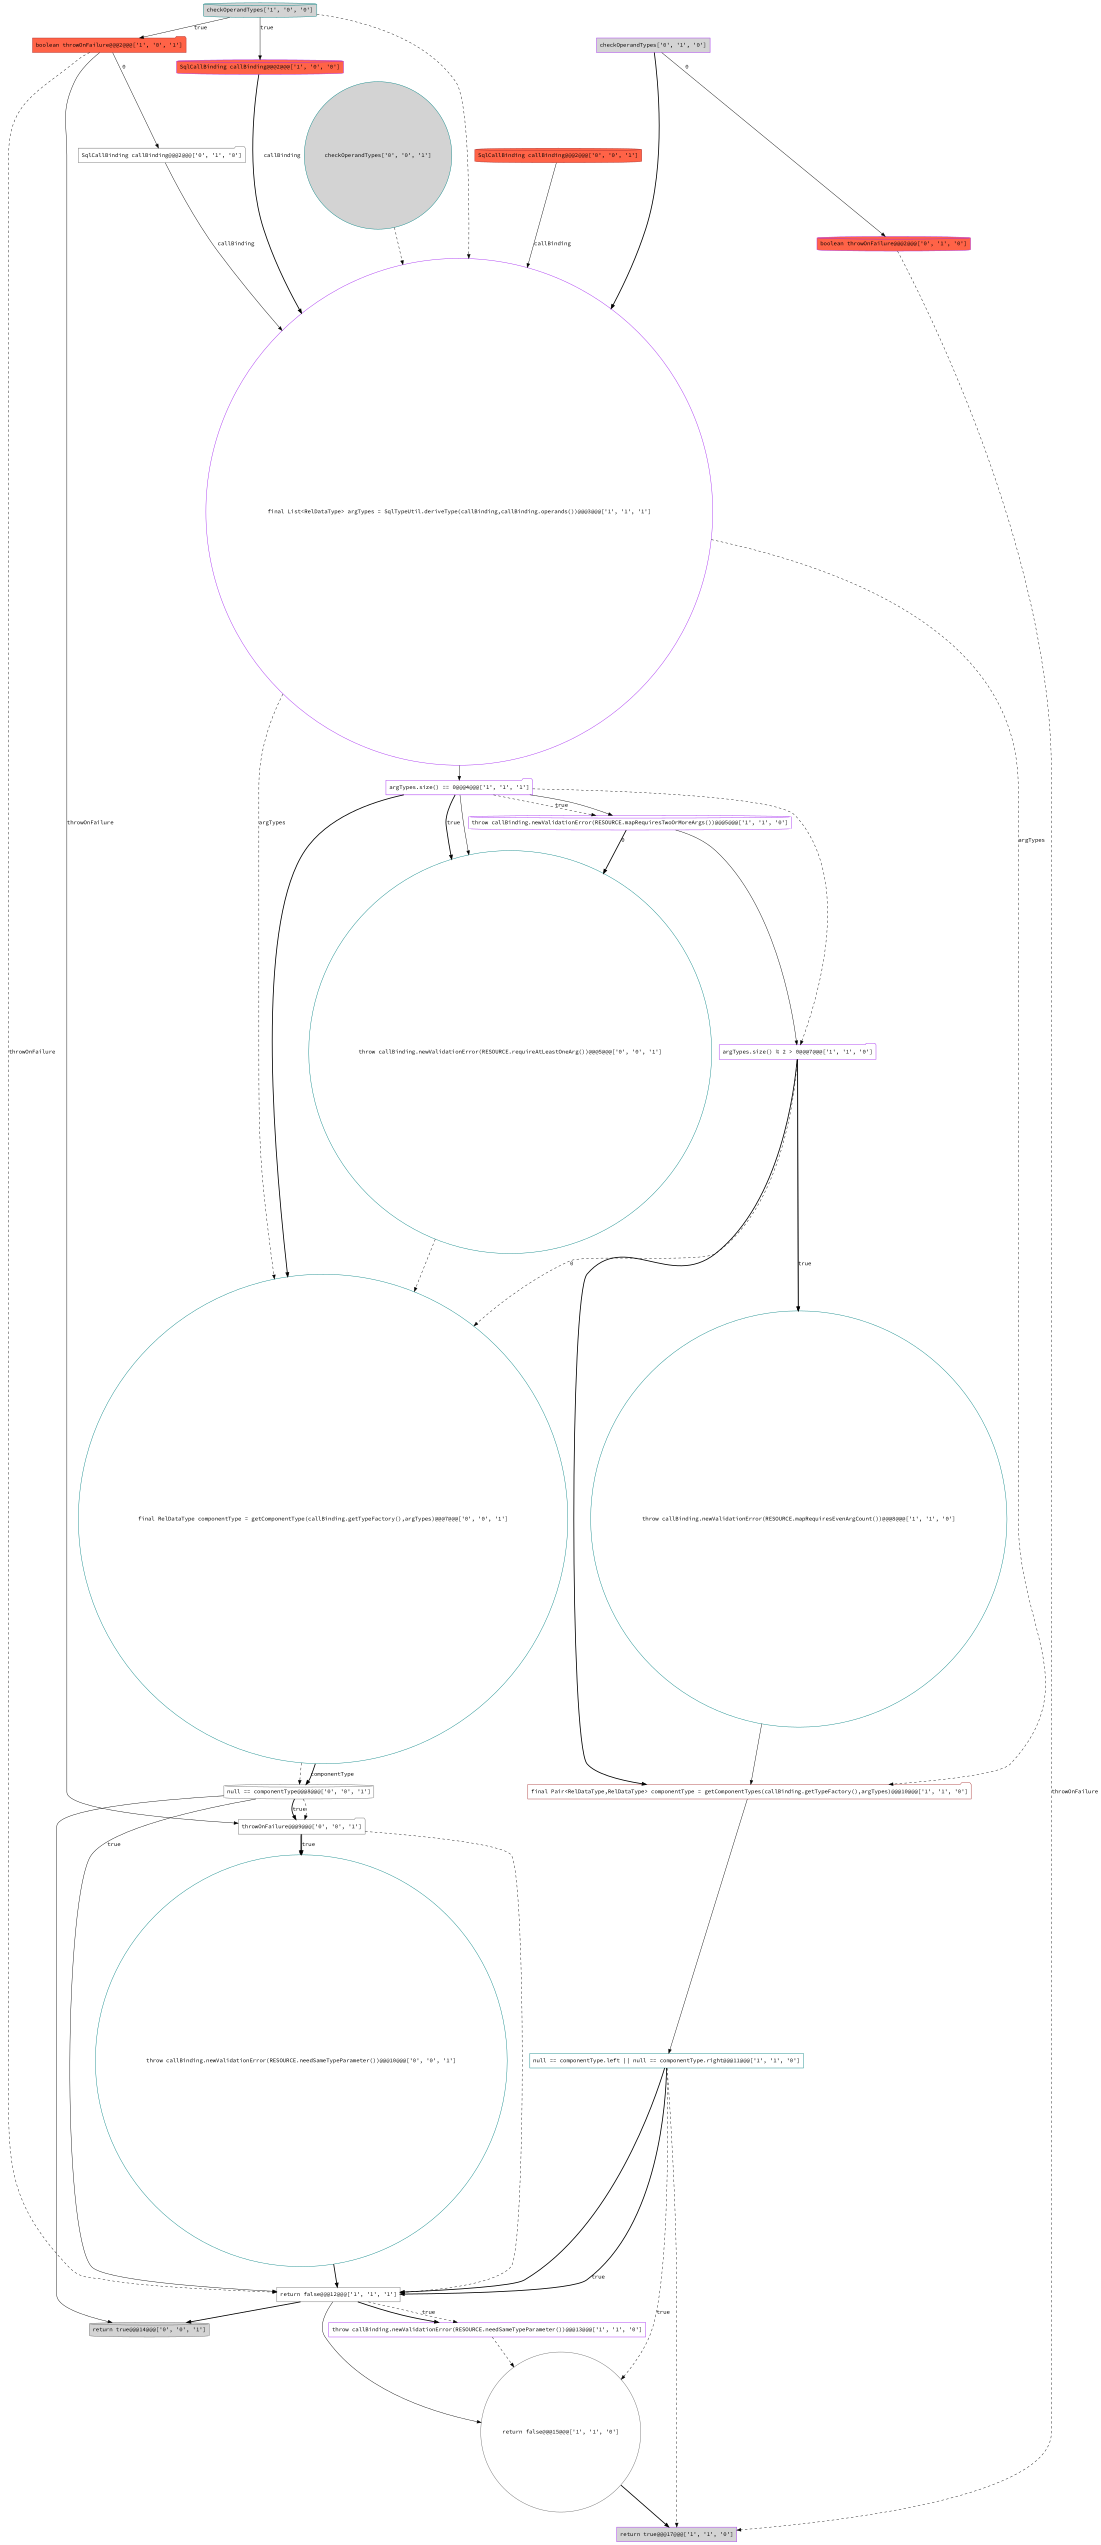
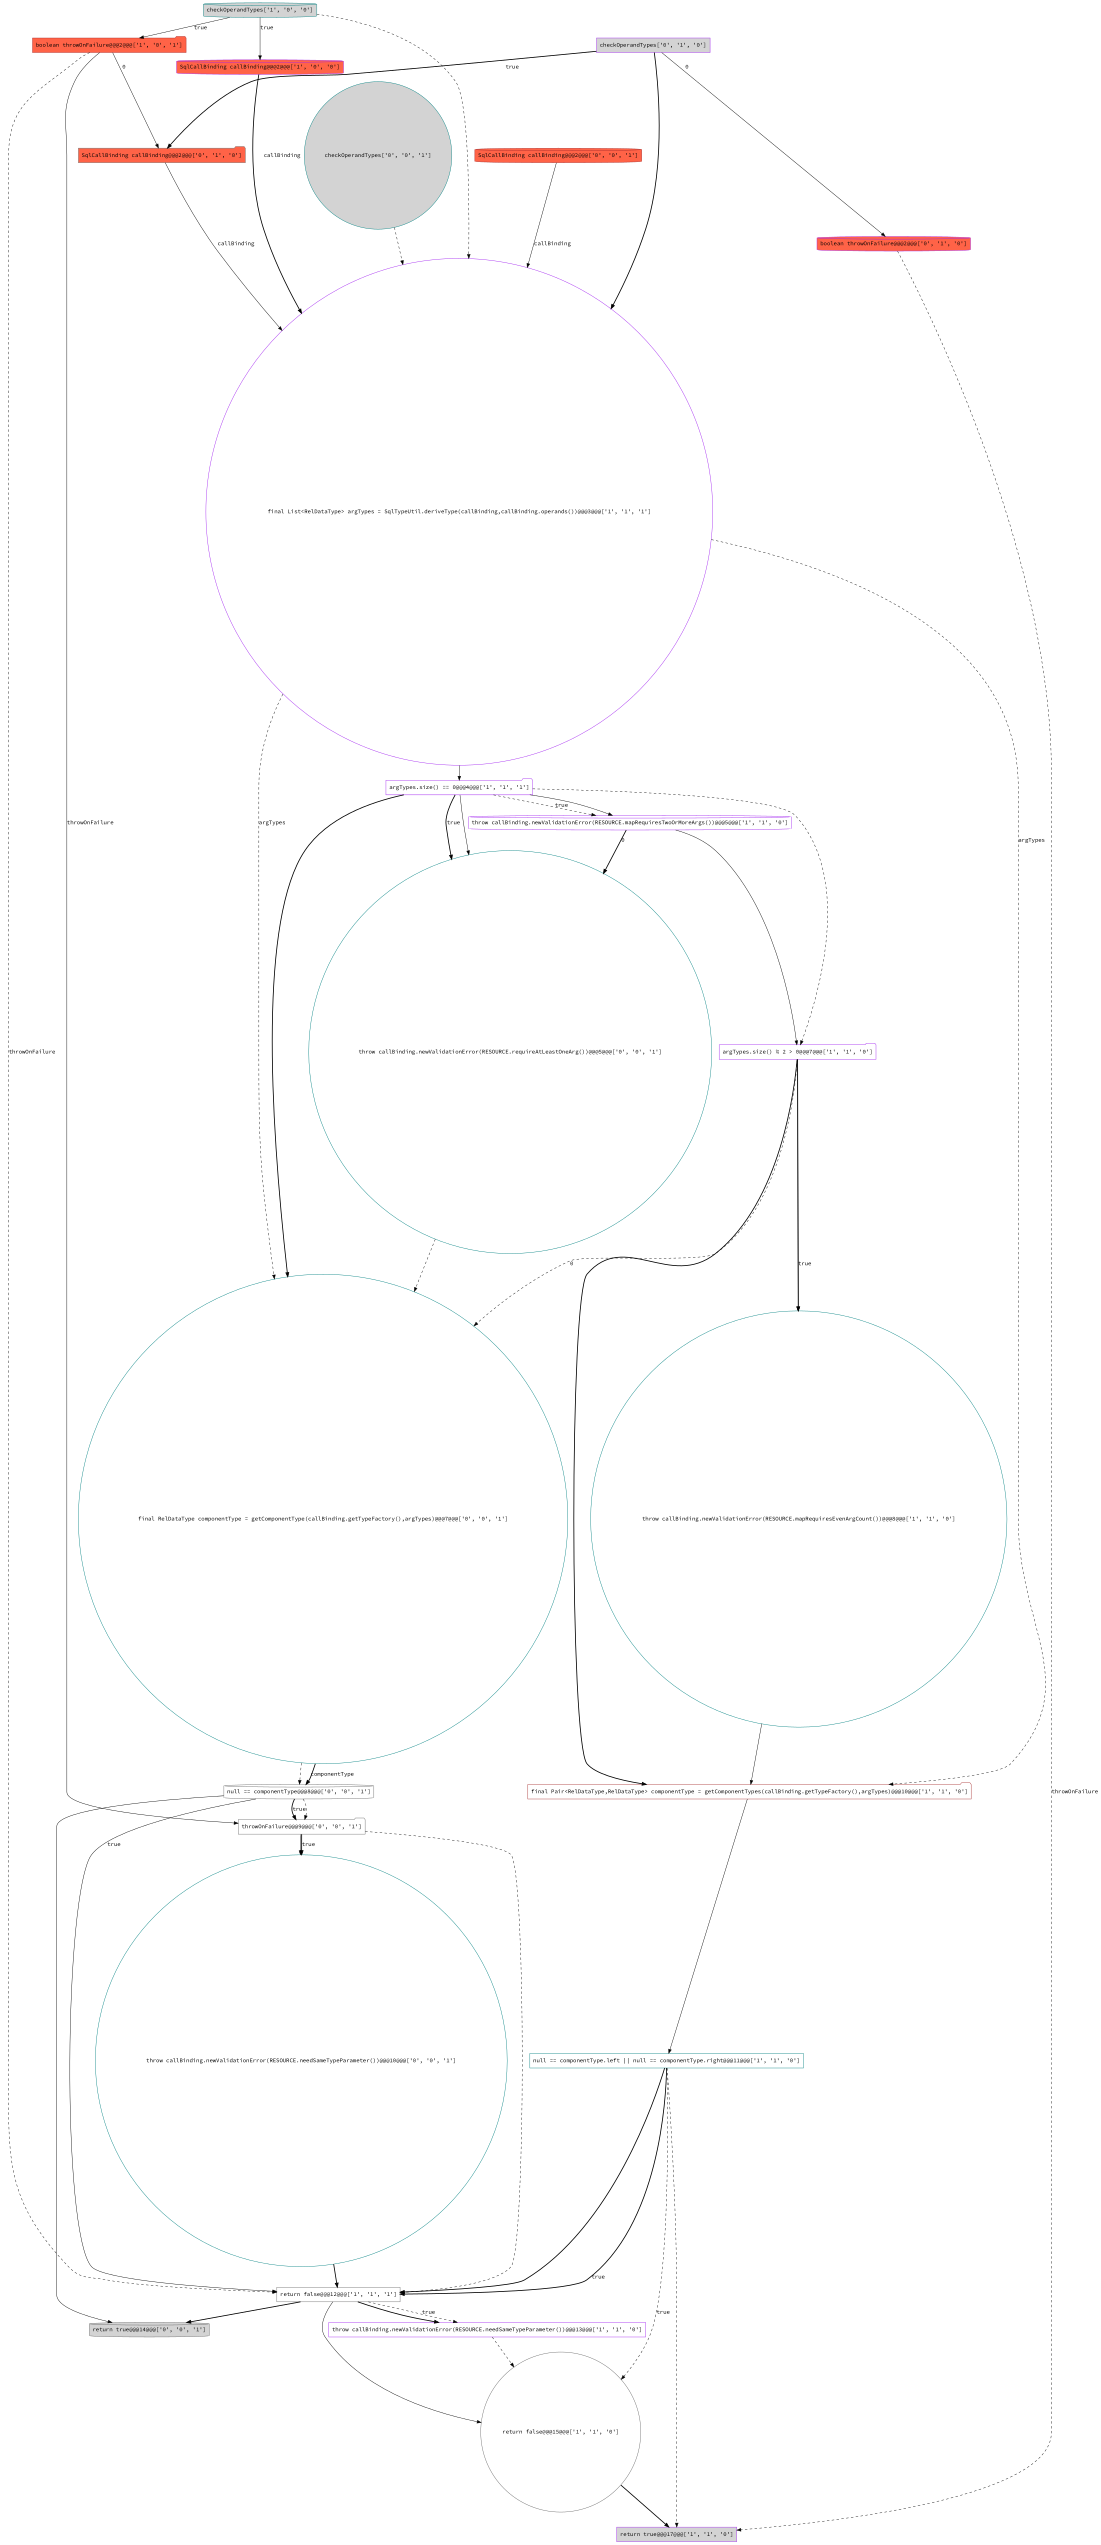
edge "checkOperandTypes['0', '1', '0']" -> "SqlCallBinding callBinding@@@2@@@['0', '1', '0']": added, label "true"
node "SqlCallBinding callBinding@@@2@@@['0', '1', '0']": fillcolor white -> tomato
